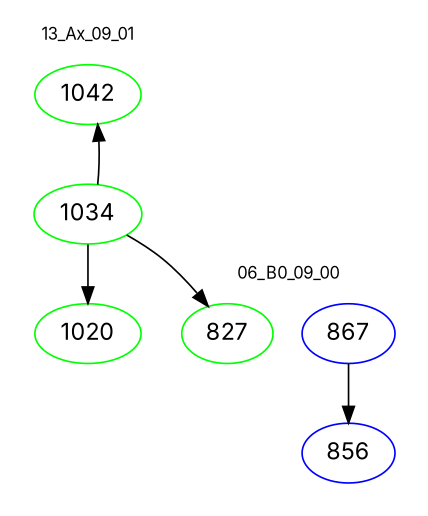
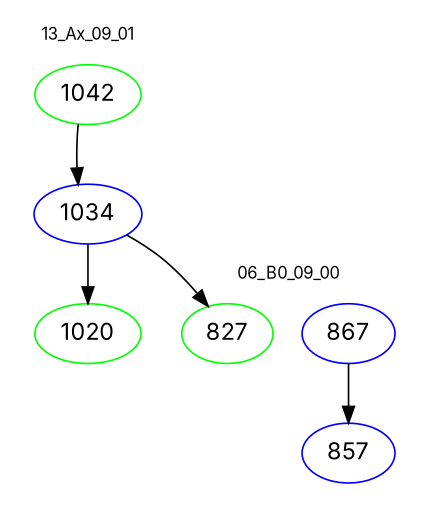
edge "1034" -> "1042": reversed
node "1034": color green -> blue
node "856": label "856" -> "857"
